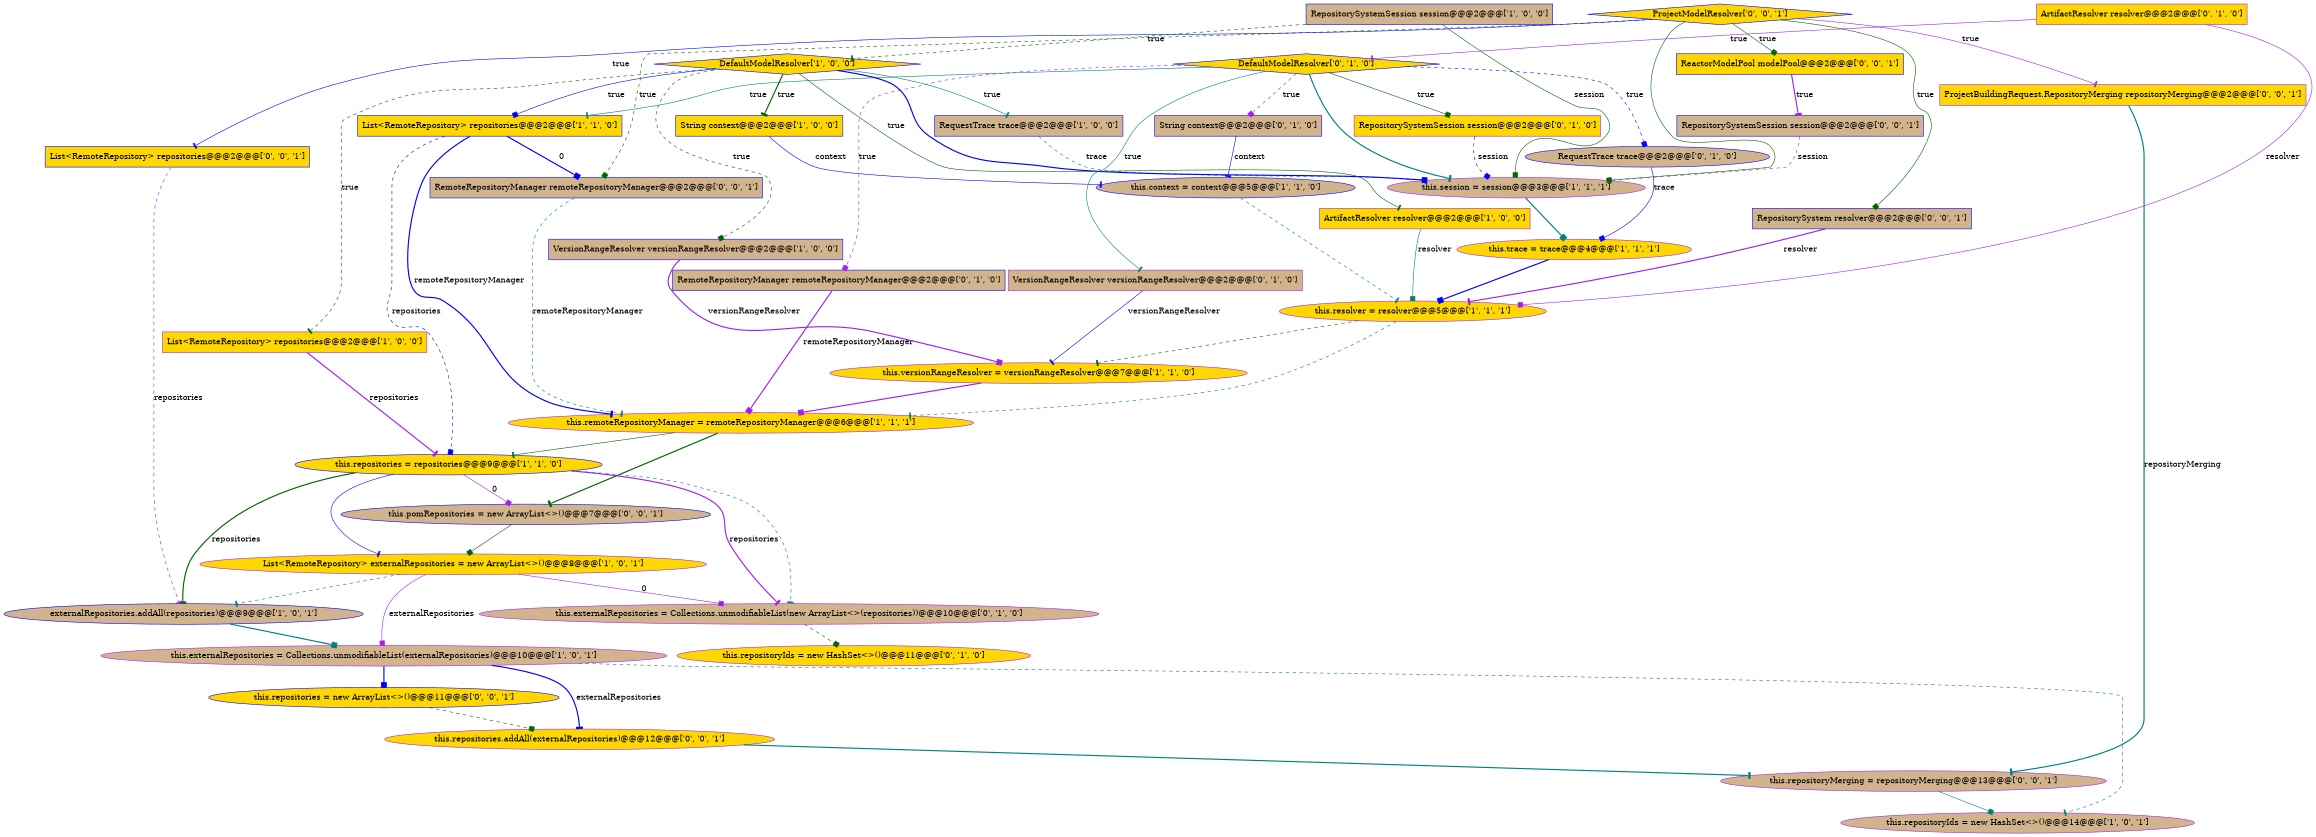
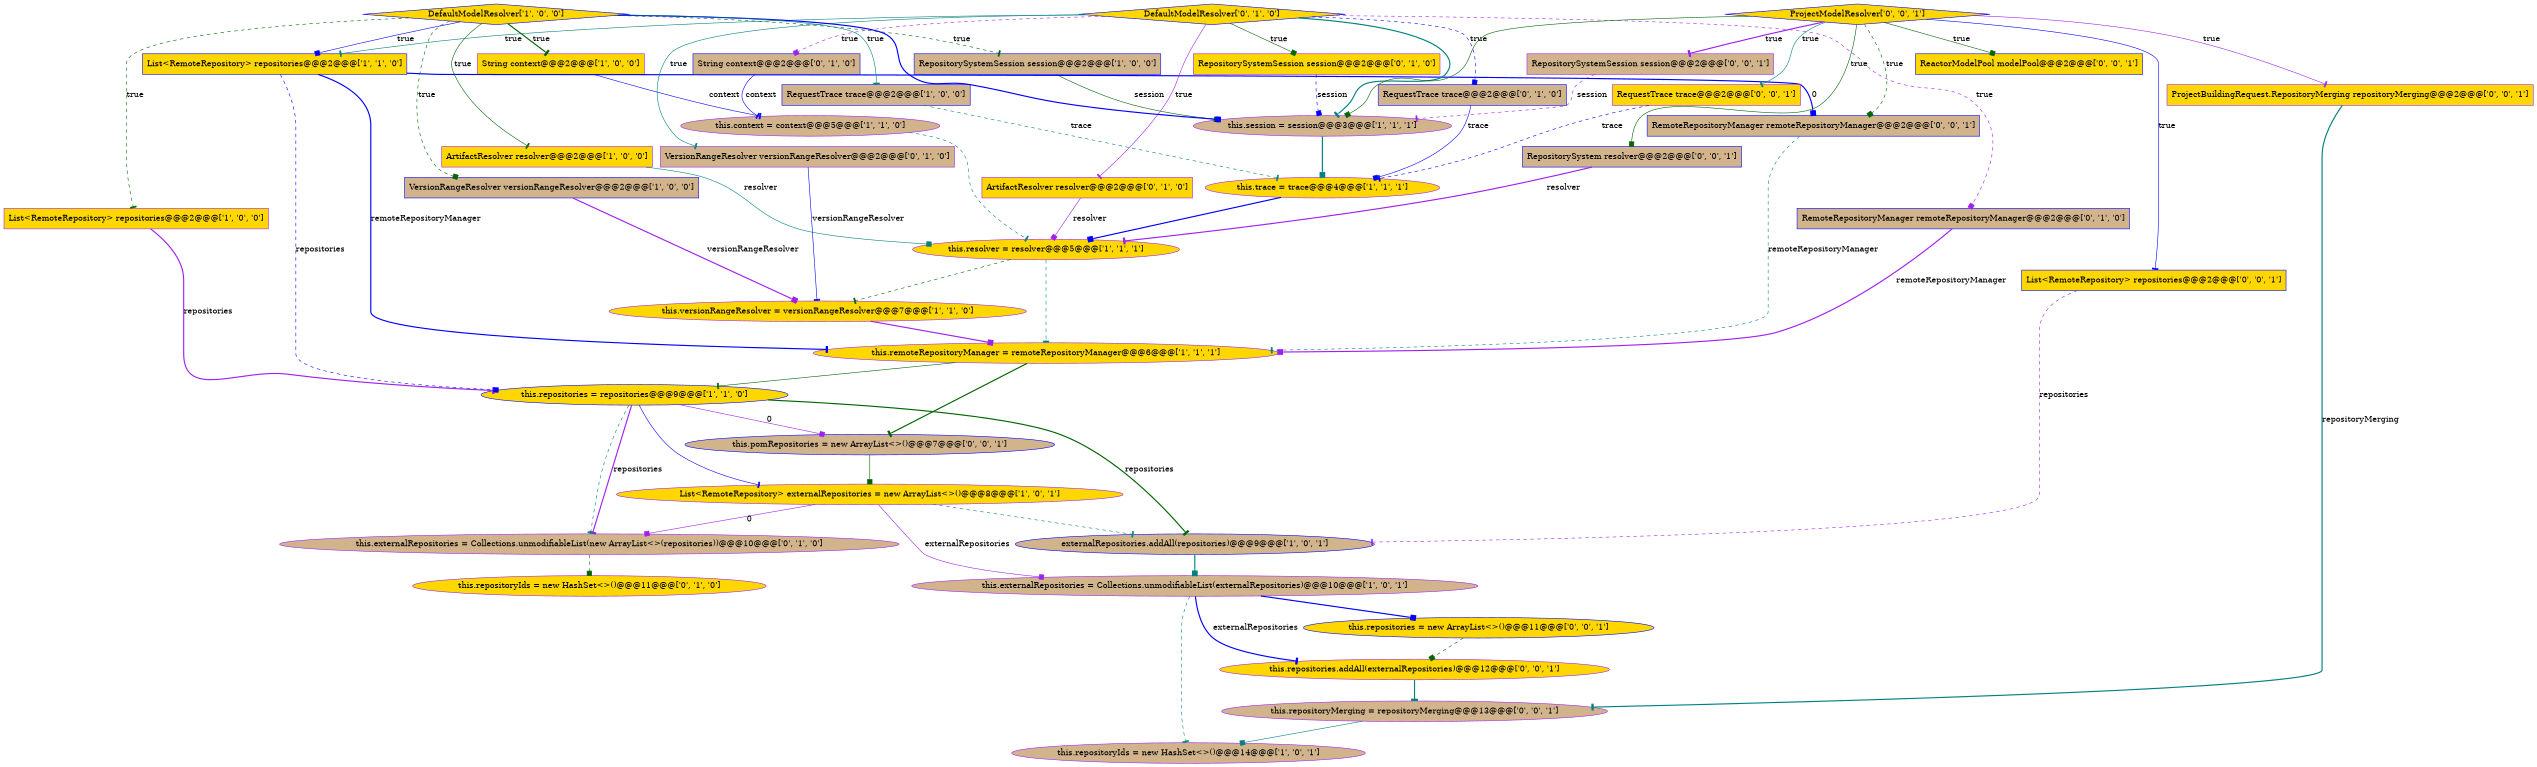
edge "ArtifactResolver resolver@@@2@@@['0', '1', '0']" -> "DefaultModelResolver['0', '1', '0']": reversed
edge "RepositorySystemSession session@@@2@@@['1', '0', '0']" -> "DefaultModelResolver['1', '0', '0']": reversed
edge "ReactorModelPool modelPool@@@2@@@['0', '0', '1']" -> "RepositorySystemSession session@@@2@@@['0', '0', '1']": now "ProjectModelResolver['0', '0', '1']" -> "RepositorySystemSession session@@@2@@@['0', '0', '1']"
node "RequestTrace trace@@@2@@@['0', '0', '1']": added
node "String context@@@2@@@['1', '0', '0']": color blue -> purple
node "RepositorySystemSession session@@@2@@@['0', '0', '1']": color blue -> purple
node "RequestTrace trace@@@2@@@['0', '1', '0']": shape ellipse -> box
edge "RequestTrace trace@@@2@@@['1', '0', '0']" -> "this.session = session@@@3@@@['1', '1', '1']": now "RequestTrace trace@@@2@@@['1', '0', '0']" -> "this.trace = trace@@@4@@@['1', '1', '1']"
node "this.context = context@@@5@@@['1', '1', '0']": color blue -> purple
